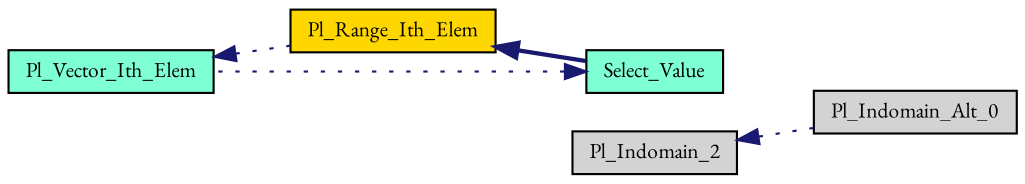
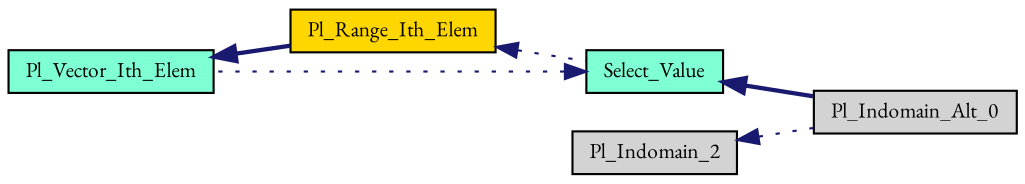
edge "Pl_Range_Ith_Elem" -> "Pl_Vector_Ith_Elem": style dotted -> bold
edge "Select_Value" -> "Pl_Range_Ith_Elem": style bold -> dotted
edge "Pl_Indomain_Alt_0" -> "Select_Value": added
